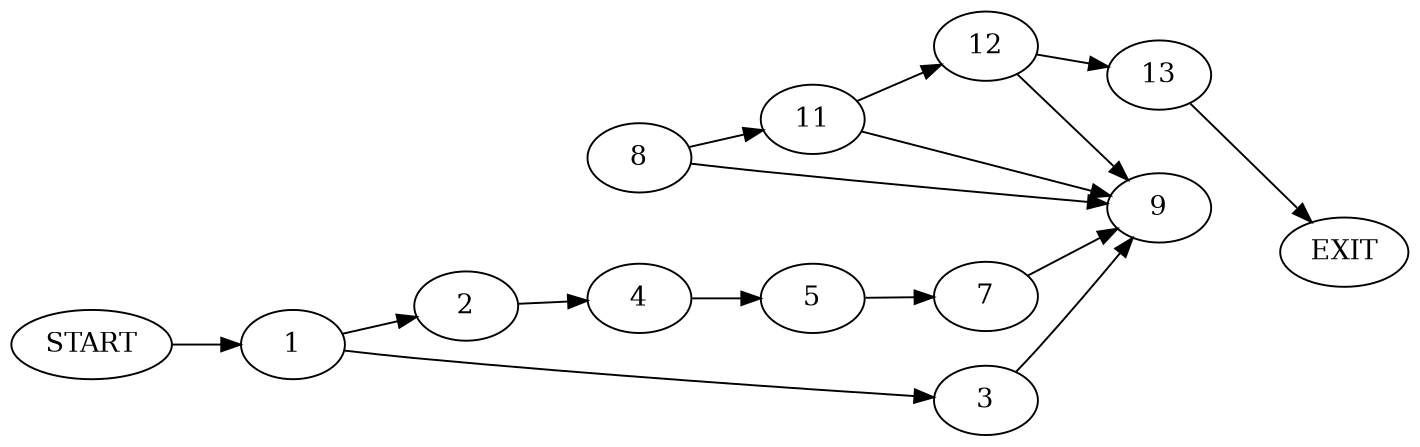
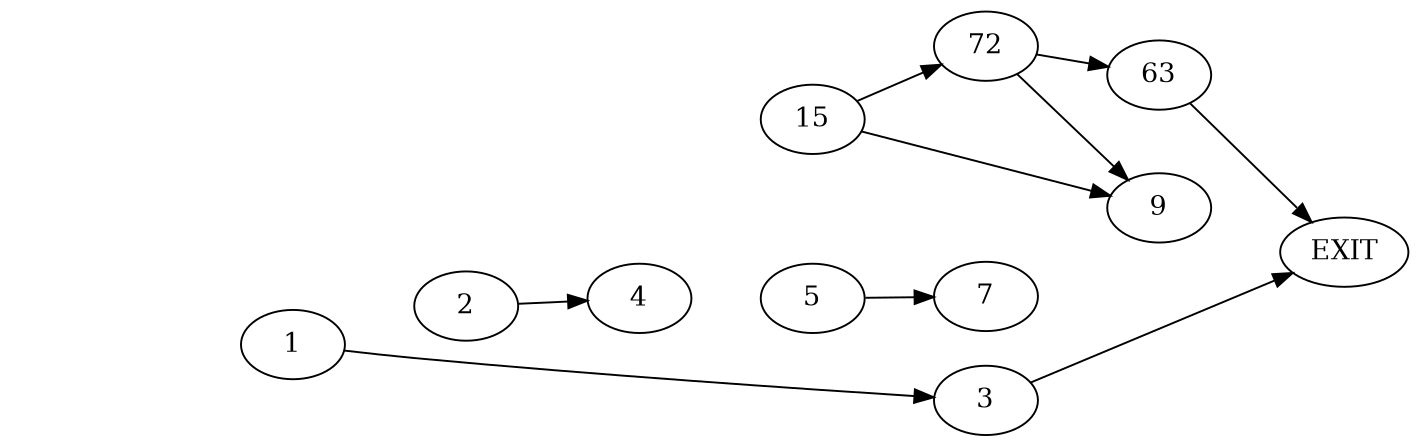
node "12": label "12" -> "72"
node "13": label "13" -> "63"
node "11": label "11" -> "15"
node "8": removed
edge "7" -> "9": removed
edge "4" -> "5": removed
edge "3" -> "9": now "3" -> "EXIT"
edge "1" -> "2": removed
node "START": removed
